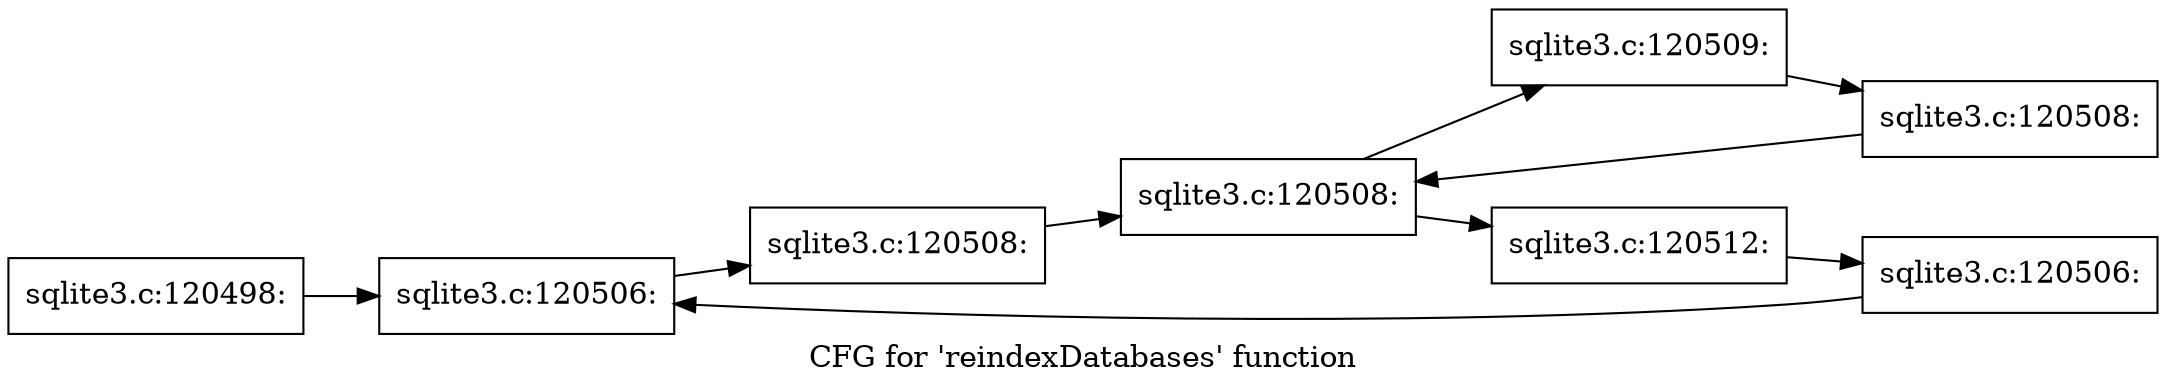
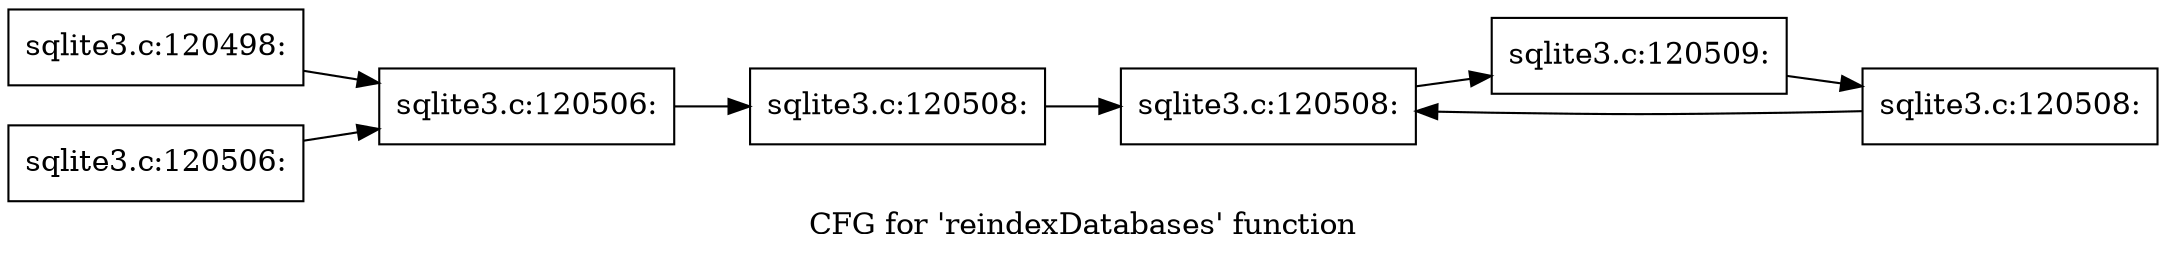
node "sqlite3.c:120512:": removed
